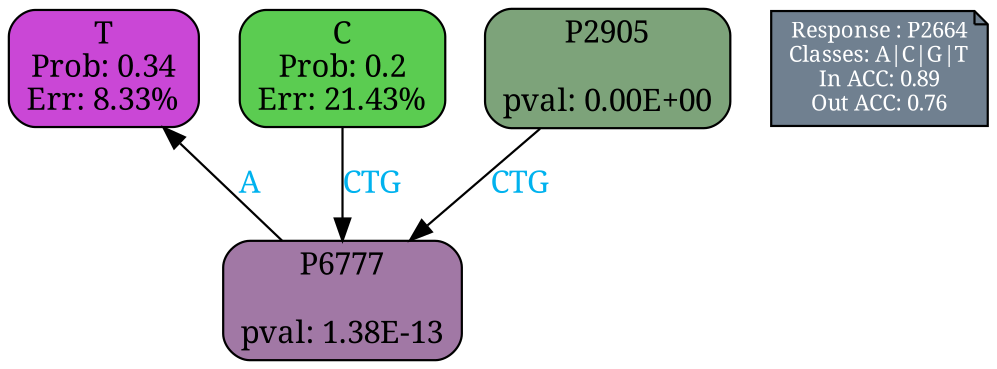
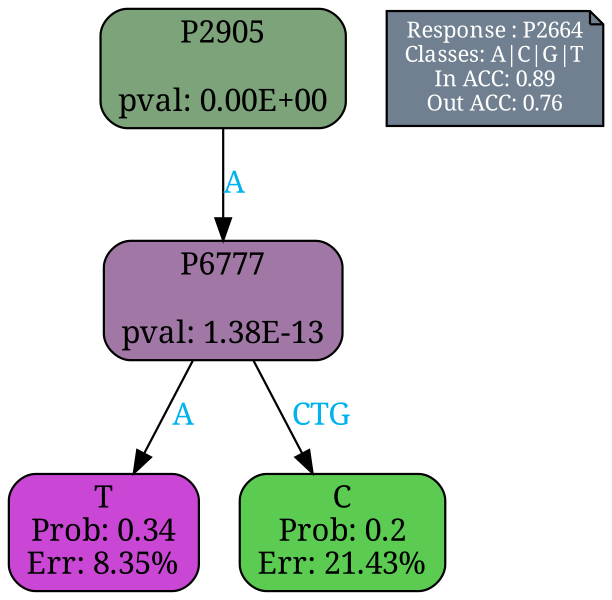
node "T Prob: 0.34 Err: 8.33%": label "T Prob: 0.34 Err: 8.33%" -> "T Prob: 0.34 Err: 8.35%"
edge "C Prob: 0.2 Err: 21.43%" -> "P6777 pval: 1.38E-13": reversed
edge "P2905 pval: 0.00E+00" -> "P6777 pval: 1.38E-13": label "CTG" -> "A"
